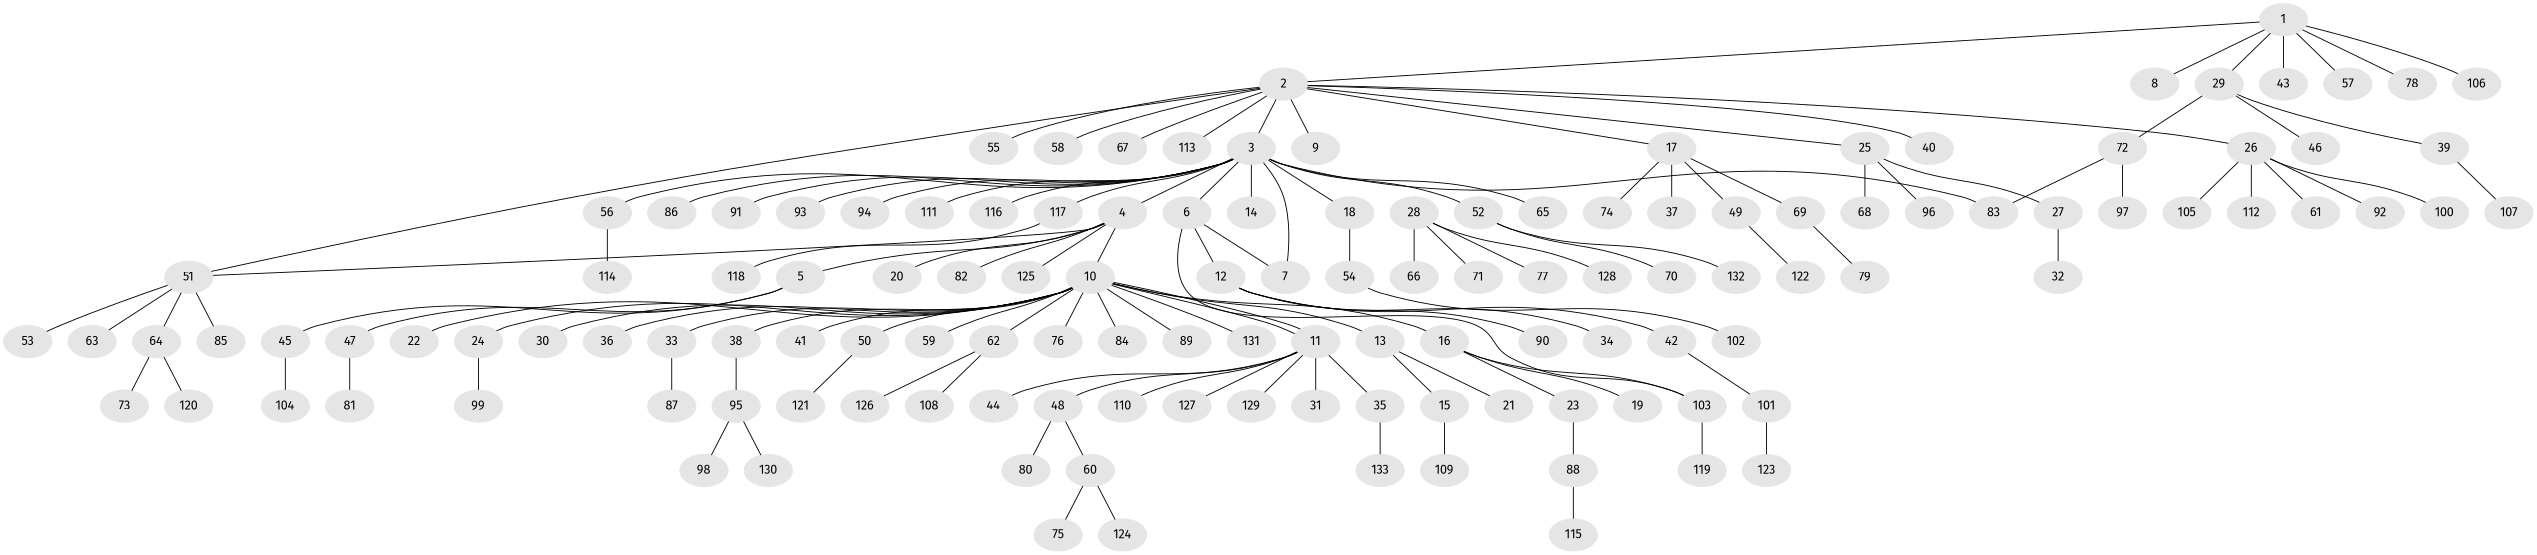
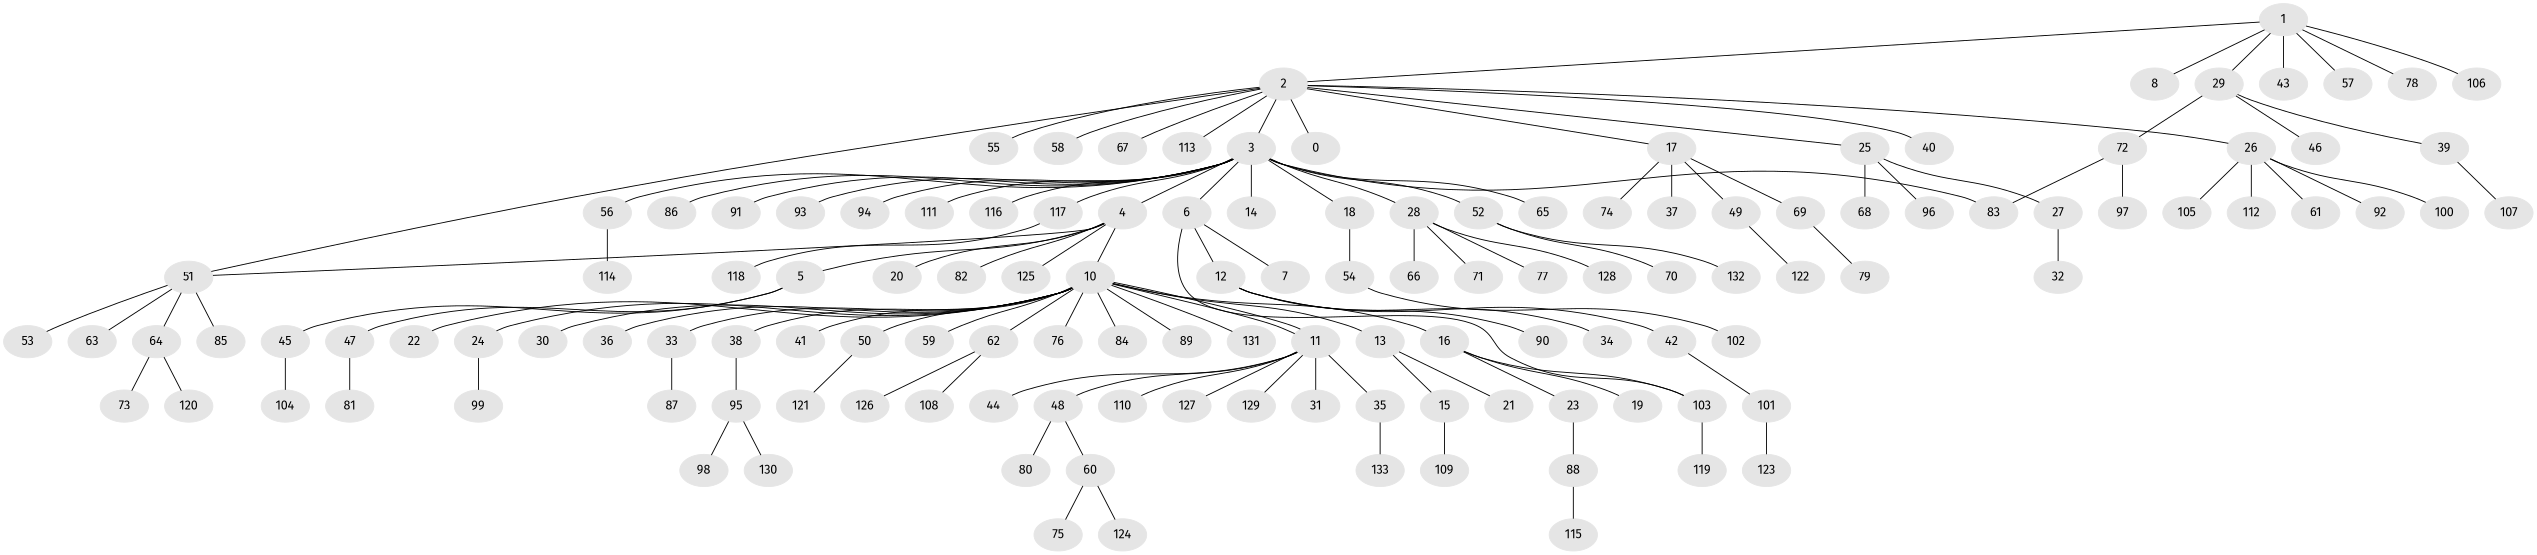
node "9": label "9" -> "0"
edge "3" -- "7": now "3" -- "28"
